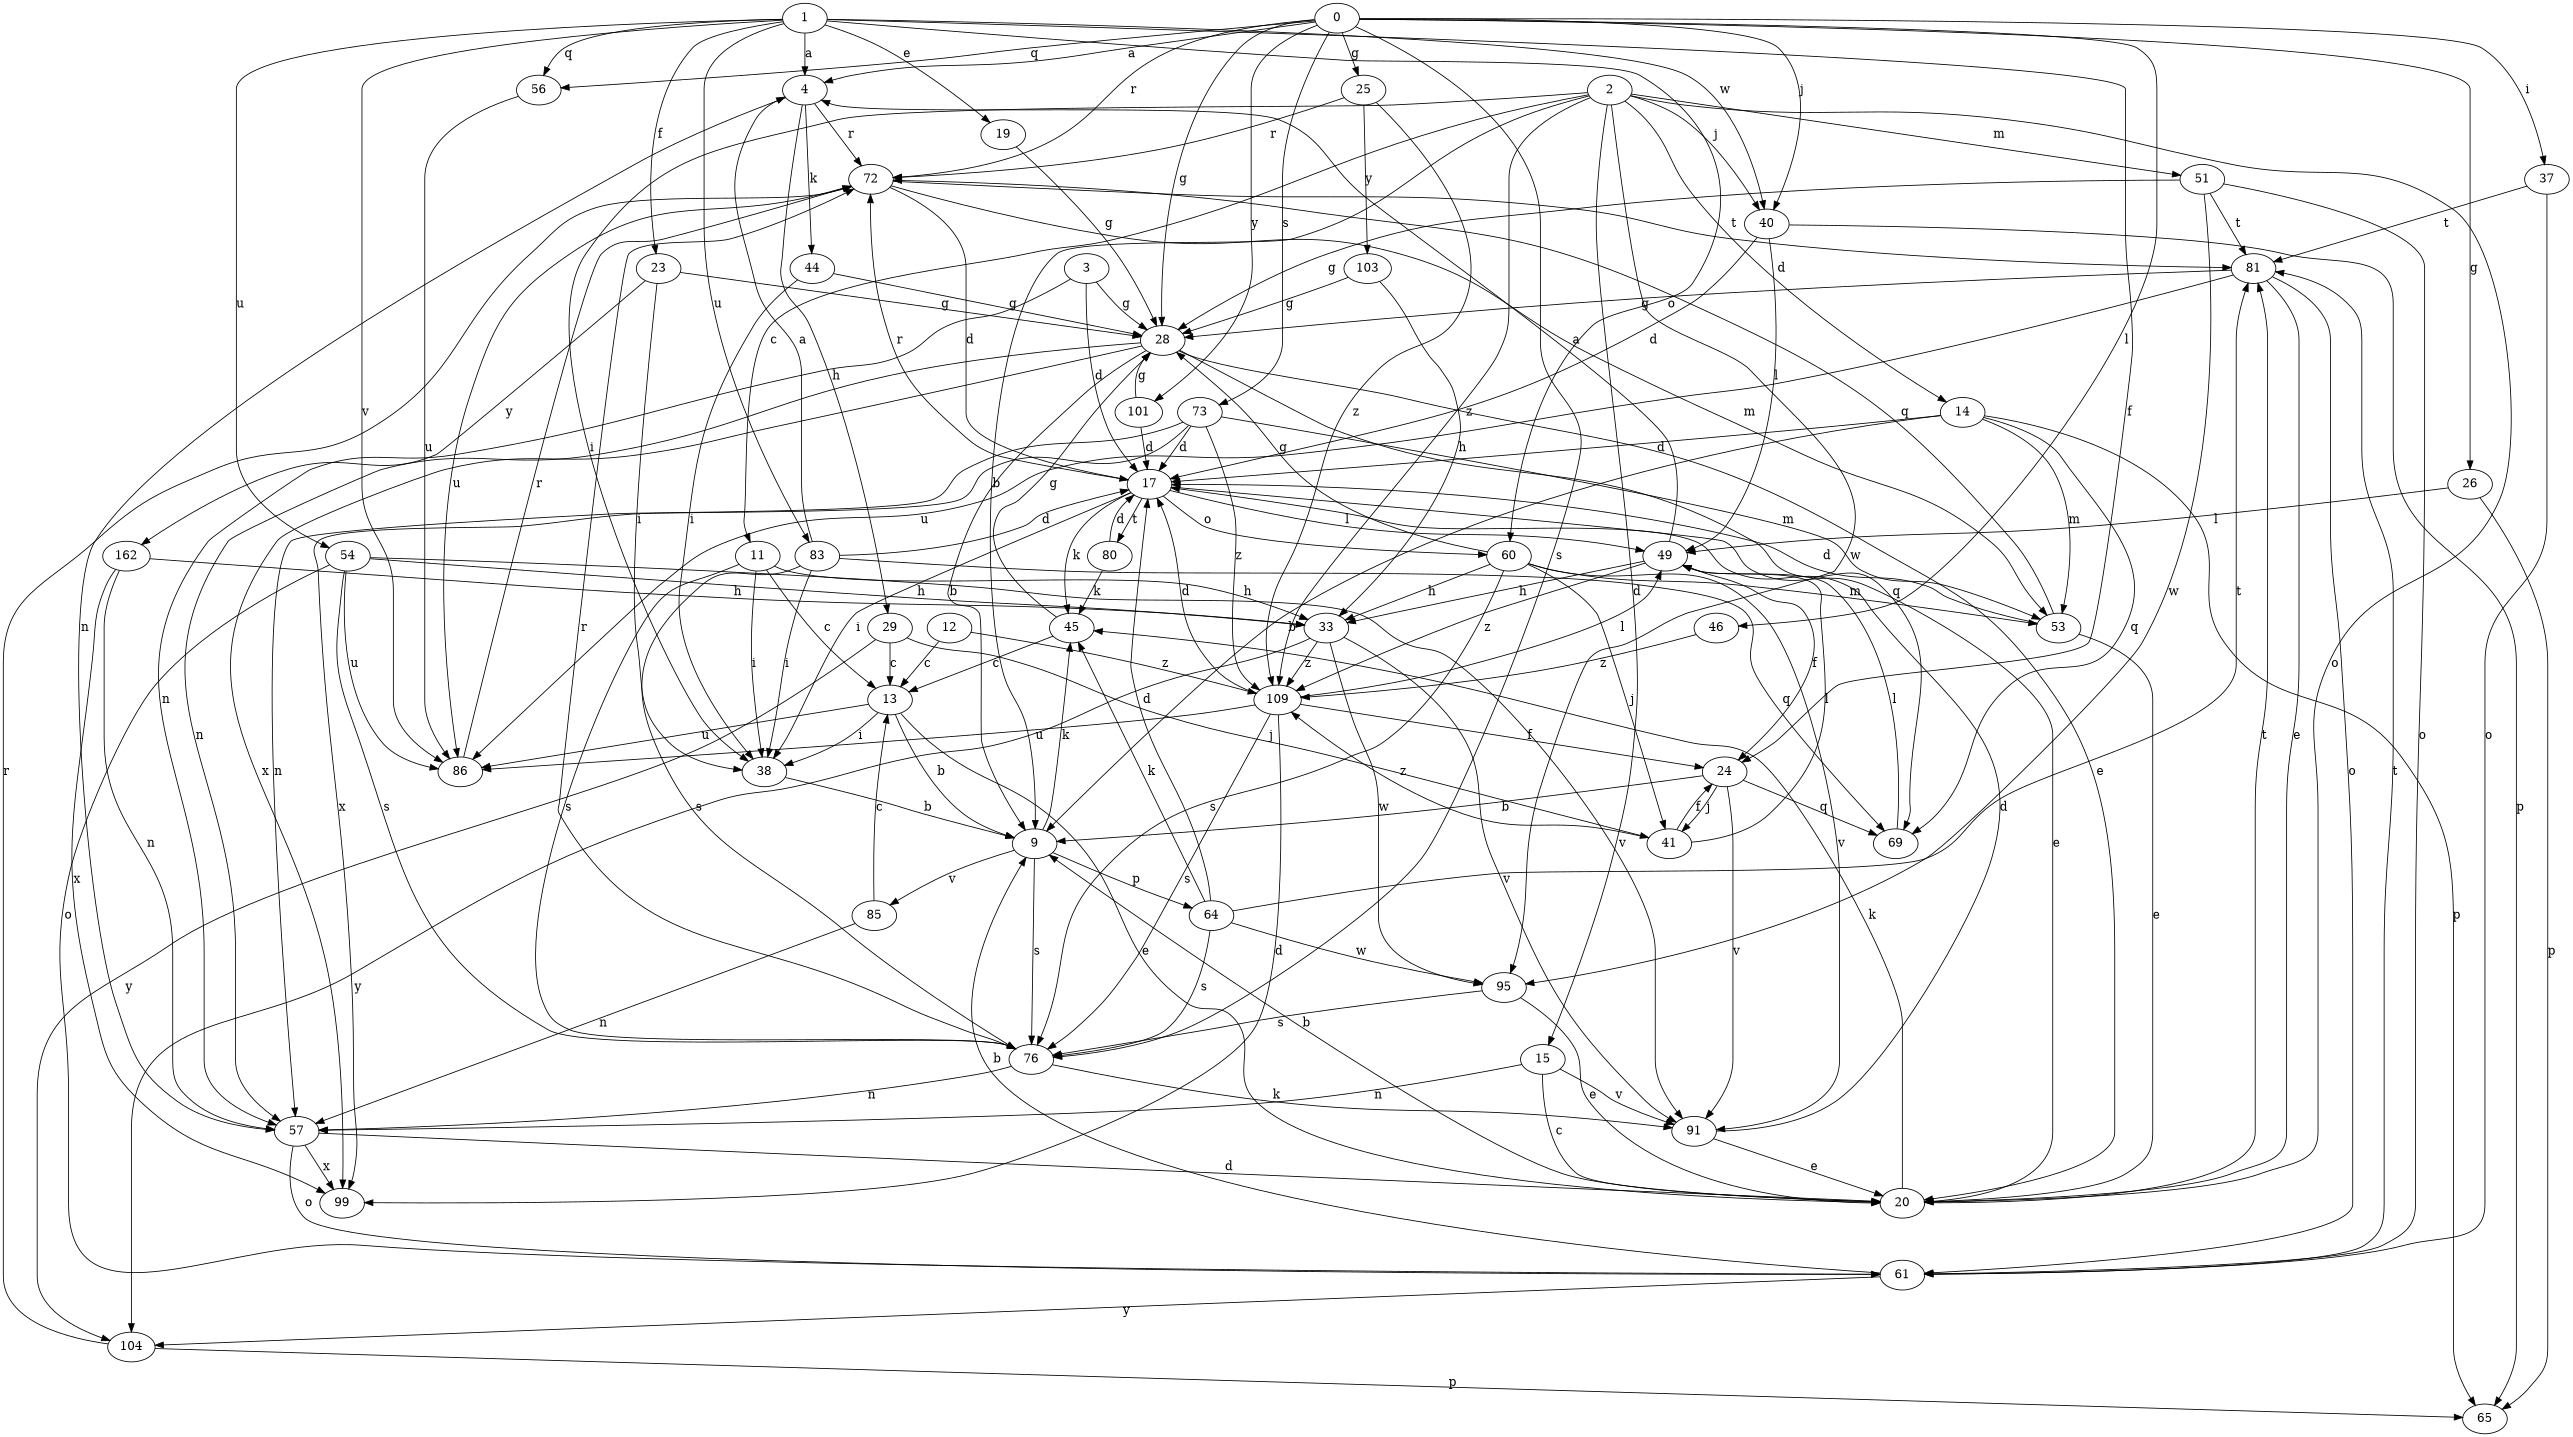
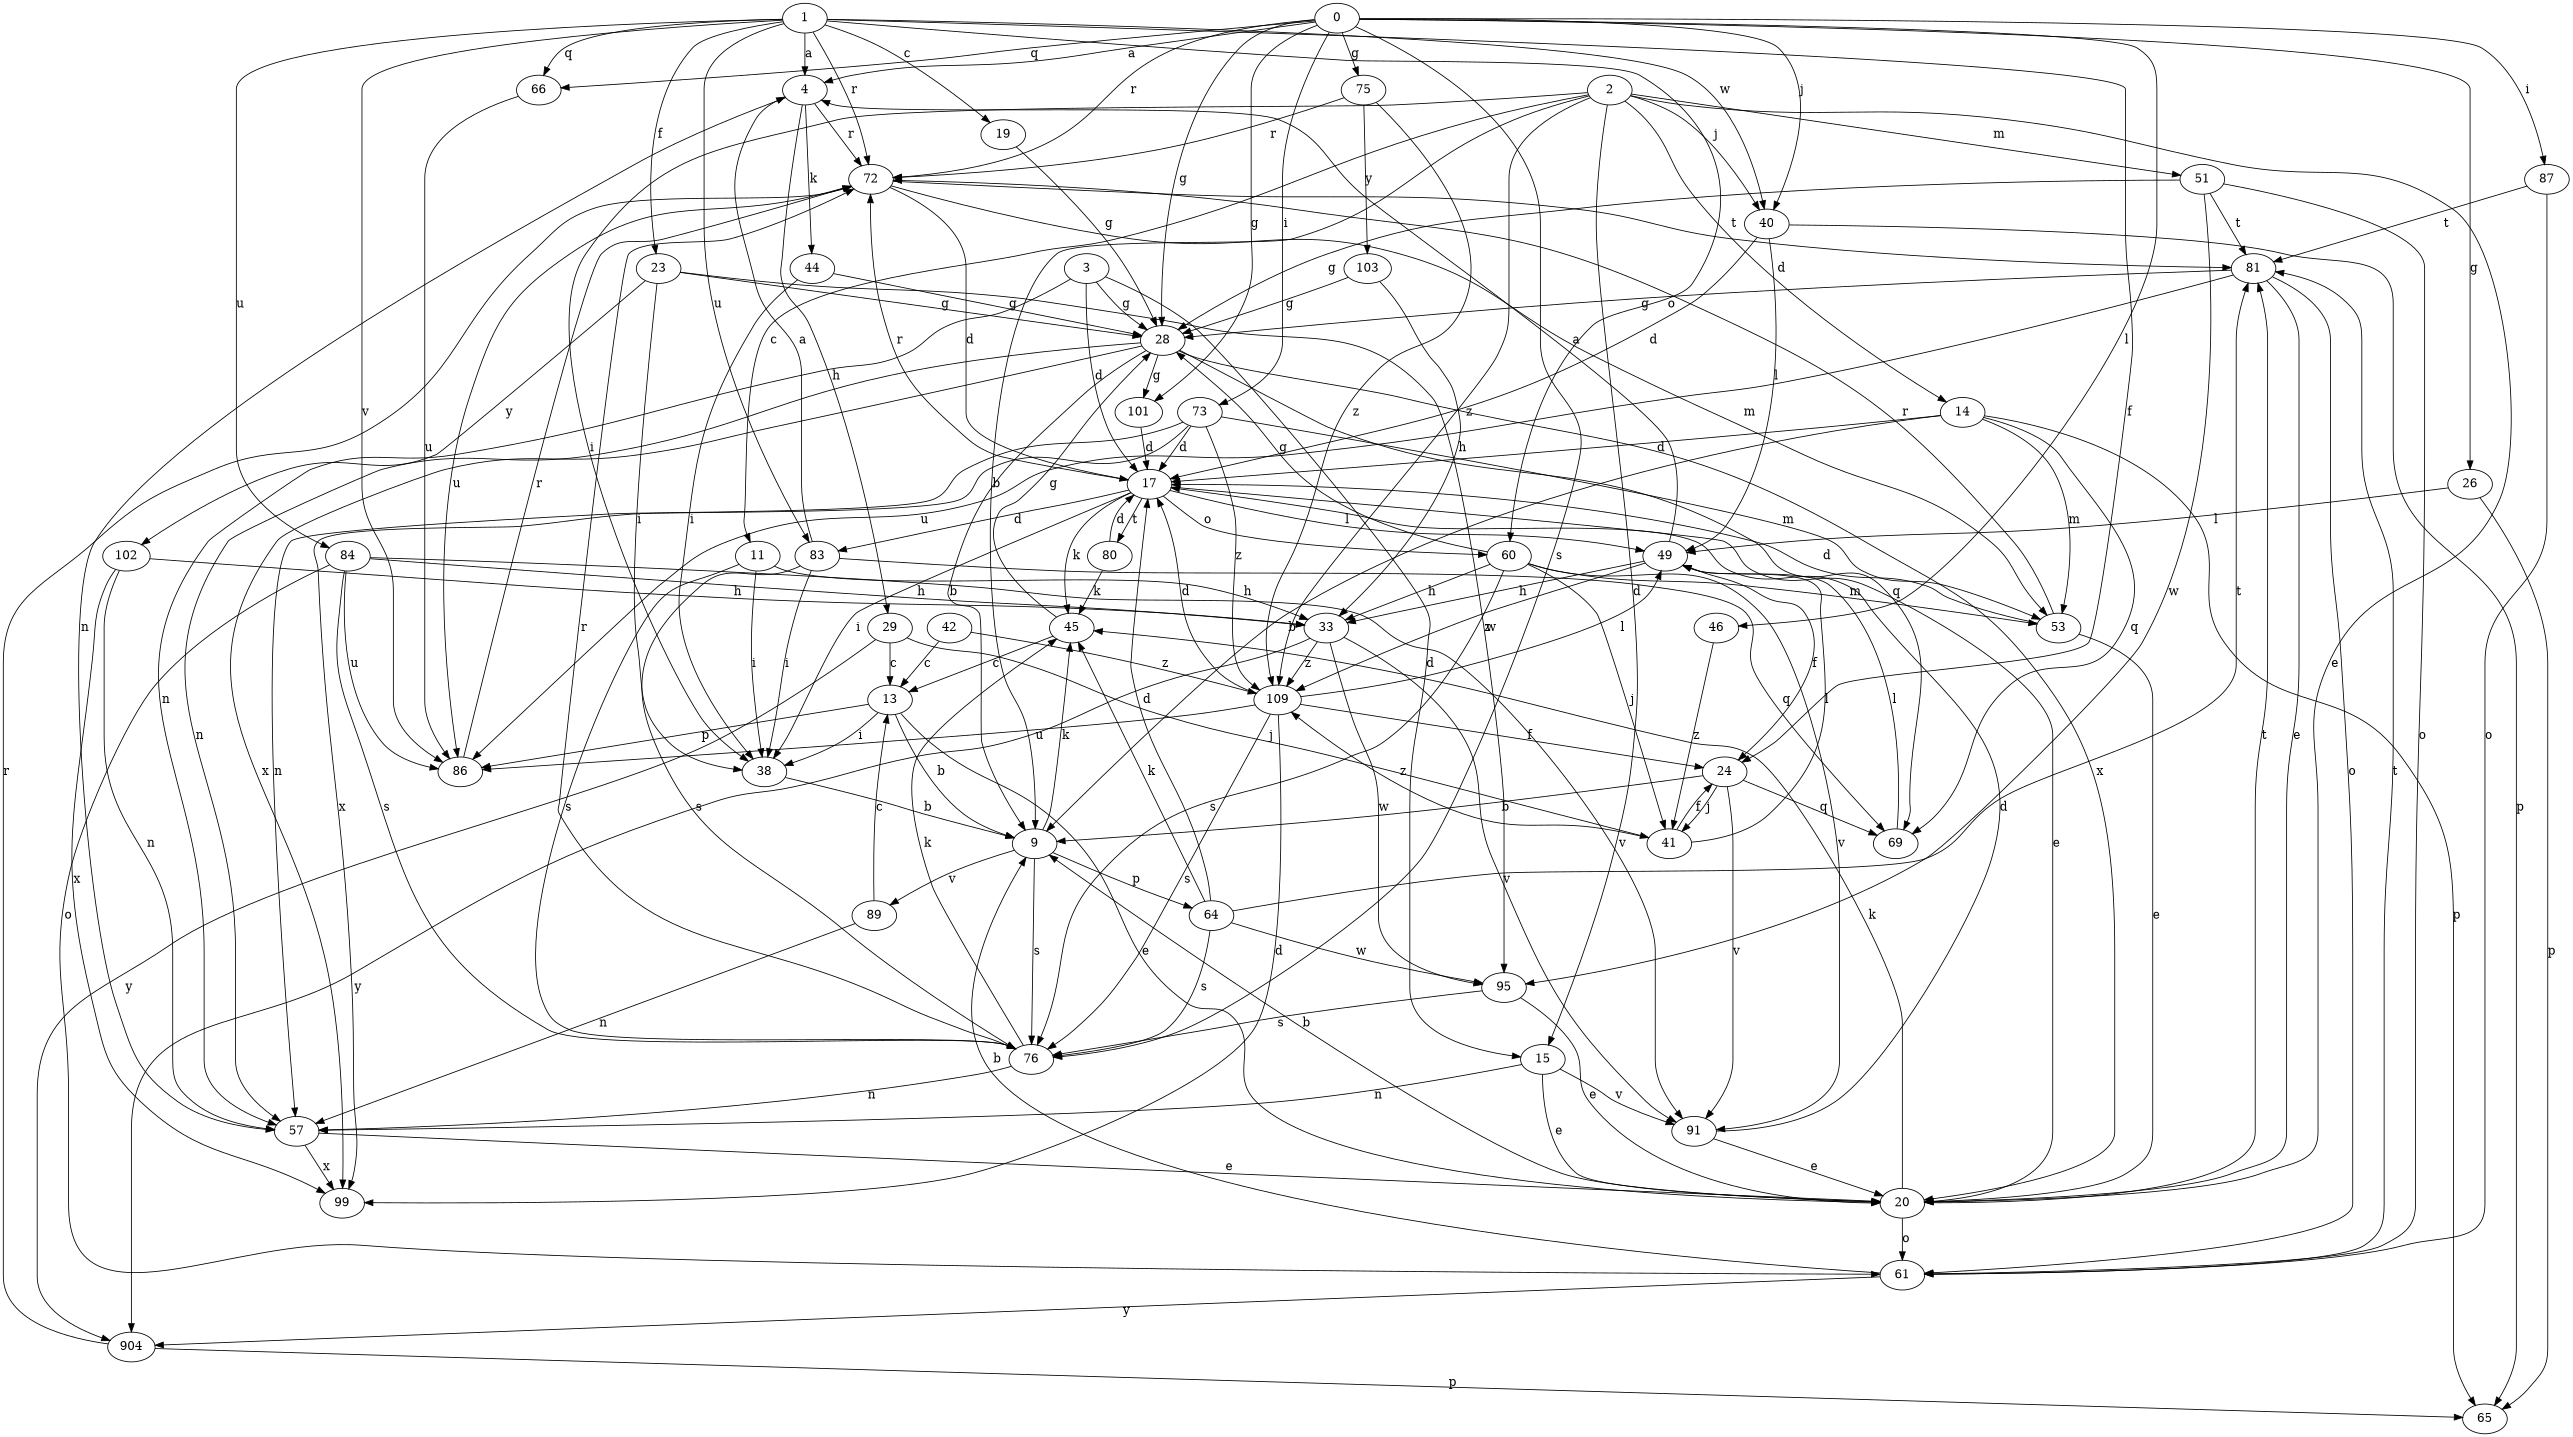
edge "1" -> "19": label "e" -> "c"
node "56": label "56" -> "66"
node "25": label "25" -> "75"
edge "1" -> "72": added, label "r"
node "37": label "37" -> "87"
edge "0" -> "101": label "y" -> "g"
edge "0" -> "73": label "s" -> "i"
edge "101" -> "28": reversed
edge "53" -> "72": label "q" -> "r"
edge "2" -> "95": now "23" -> "95"
edge "83" -> "17": reversed
node "162": label "162" -> "102"
node "54": label "54" -> "84"
node "12": label "12" -> "42"
edge "11" -> "13": removed, label "c"
edge "3" -> "15": added, label "d"
edge "2" -> "20": label "o" -> "e"
edge "46" -> "109": now "46" -> "41"
edge "13" -> "86": label "u" -> "p"
edge "28" -> "20": label "e" -> "x"
node "85": label "85" -> "89"
edge "76" -> "91": now "76" -> "45"
edge "15" -> "20": label "c" -> "e"
edge "57" -> "20": label "d" -> "e"
edge "57" -> "61": now "20" -> "61"
node "104": label "104" -> "904"
